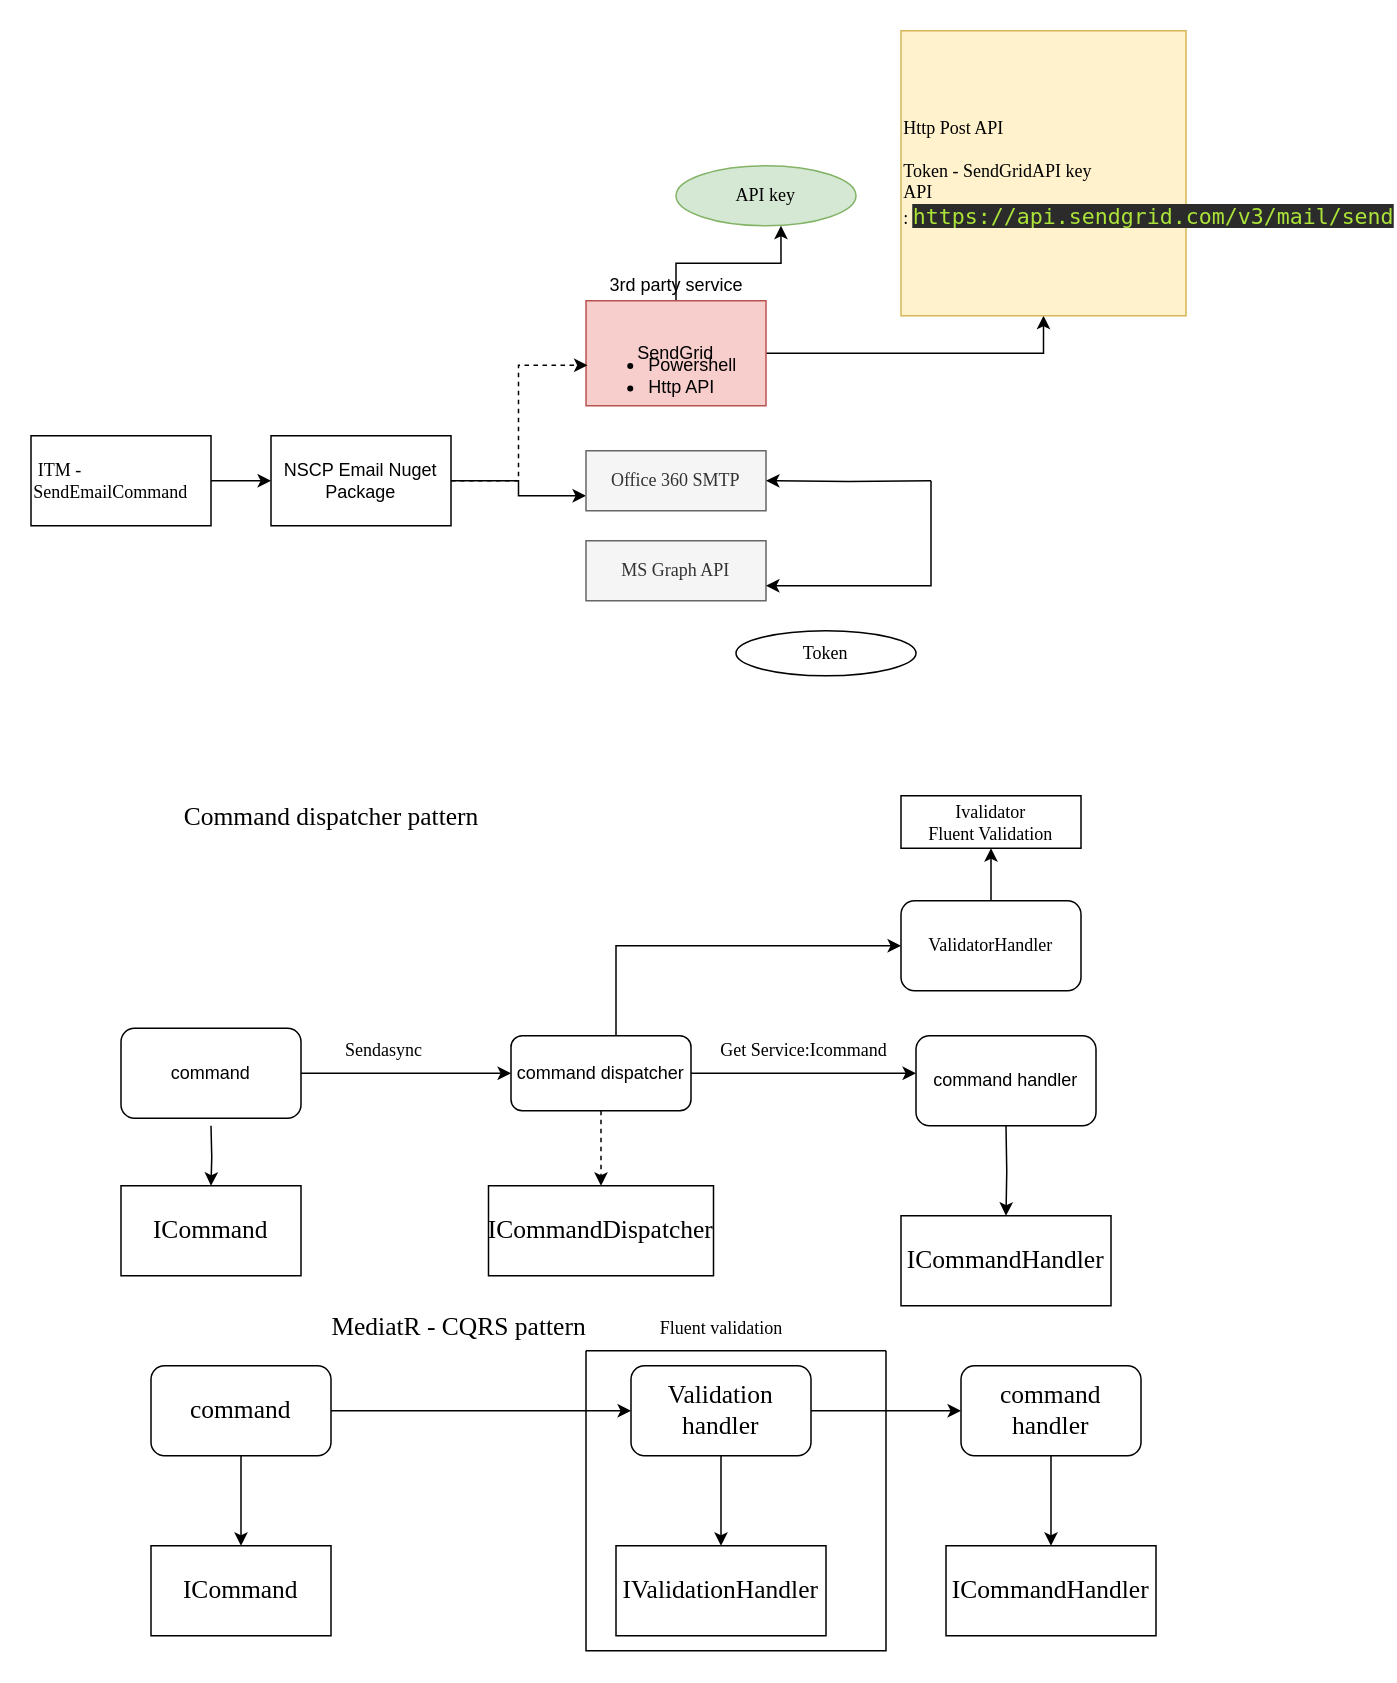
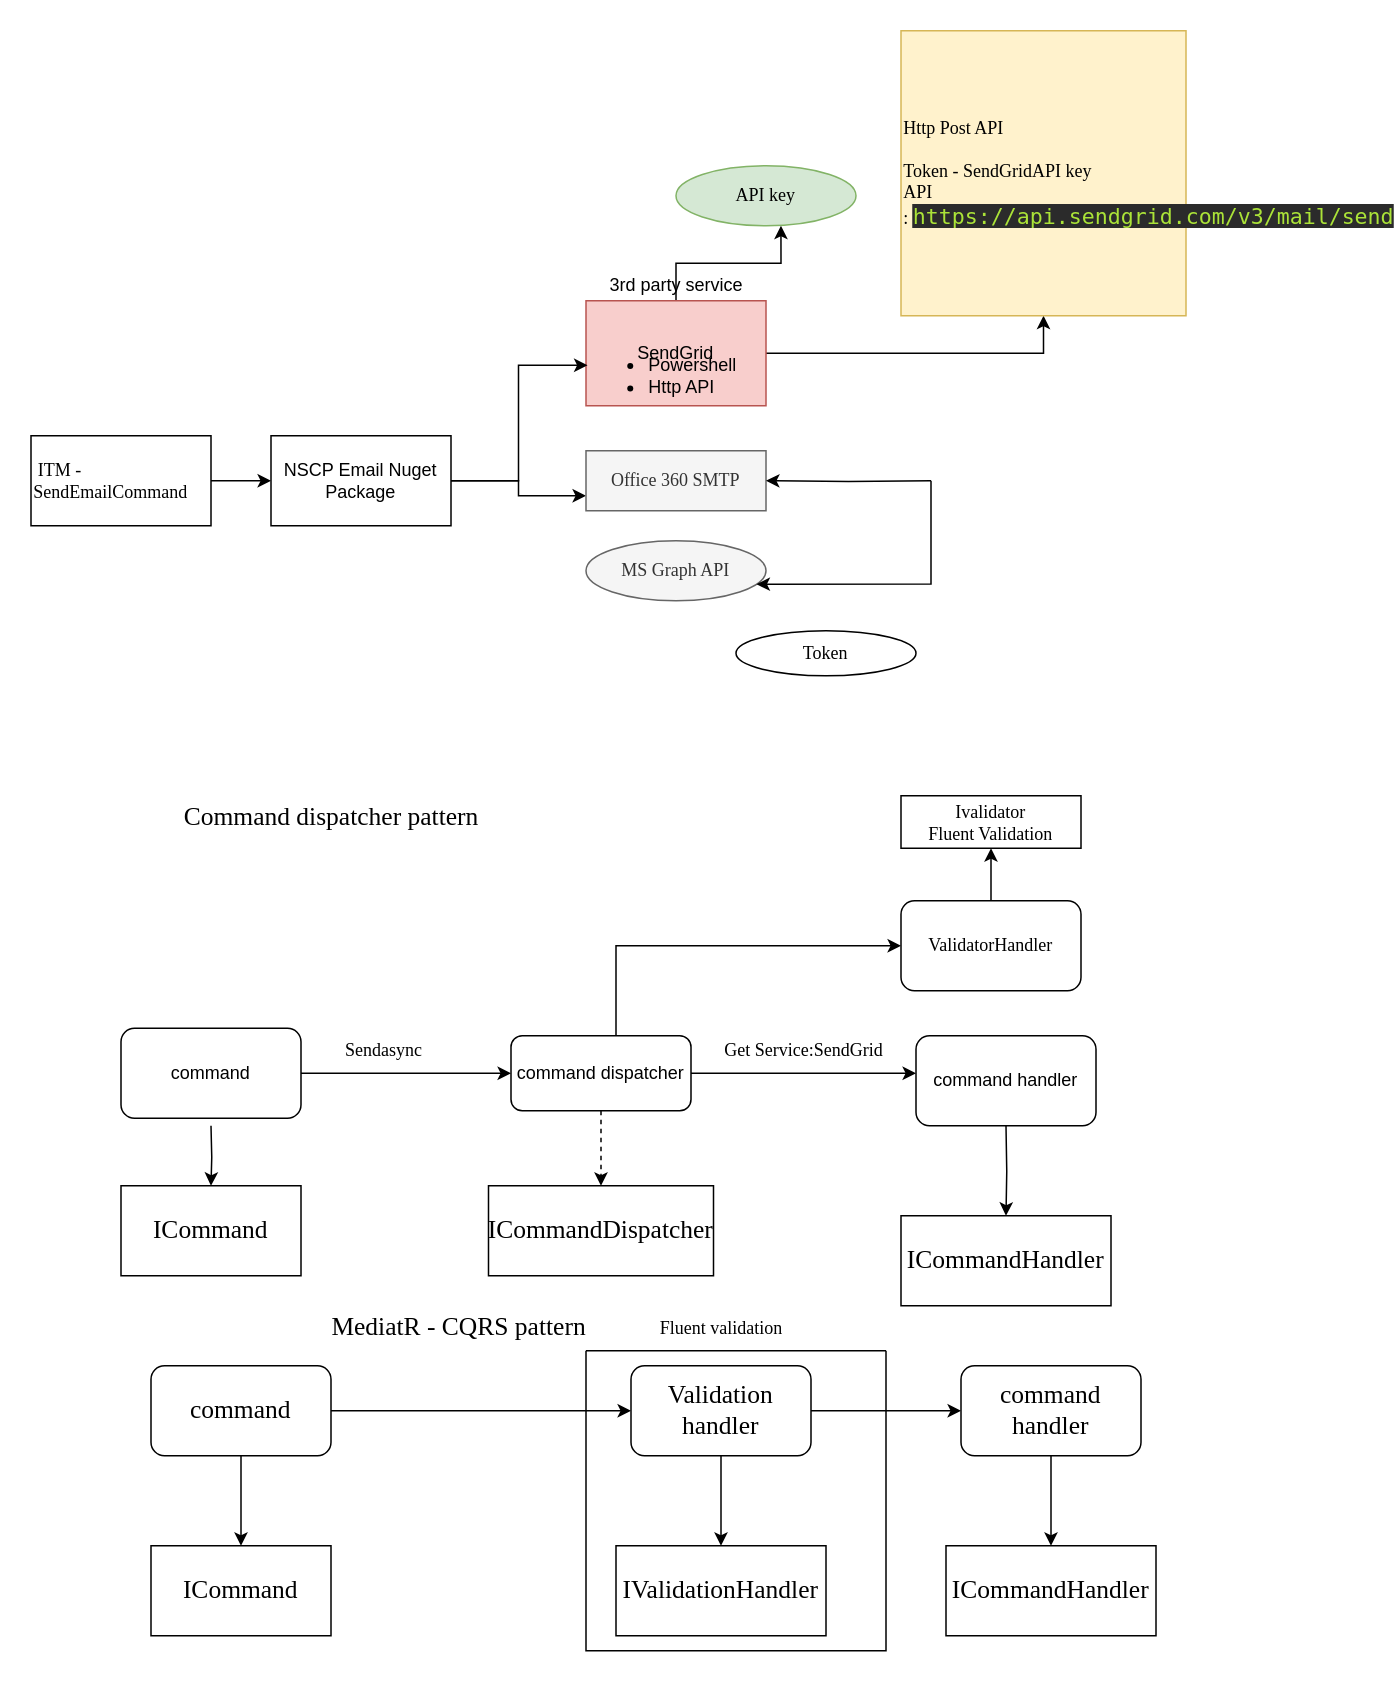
edge "NSCP Email Nuget Package" -> "Powershell Http API": style dashed -> solid
node "MS Graph API": shape rectangle -> ellipse
node "Get Service:Icommand": label "Get Service:Icommand" -> "Get Service:SendGrid"
